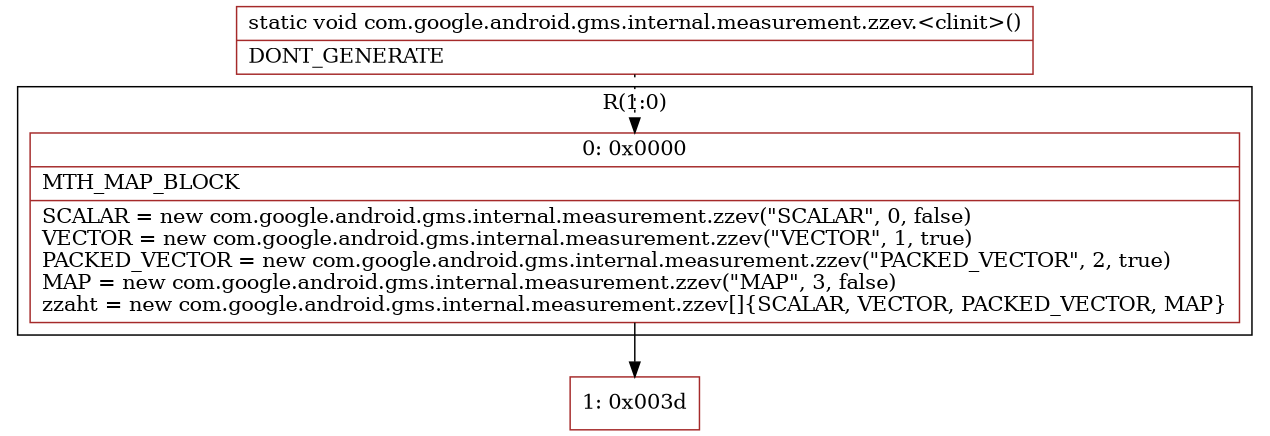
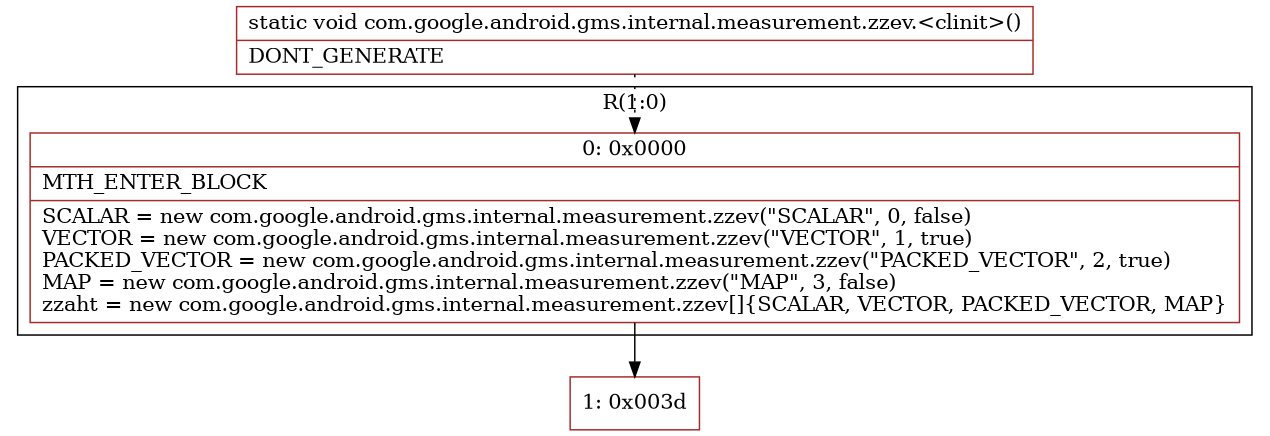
node "0: 0x0000": text "MTH_MAP_BLOCK" -> "MTH_ENTER_BLOCK"
